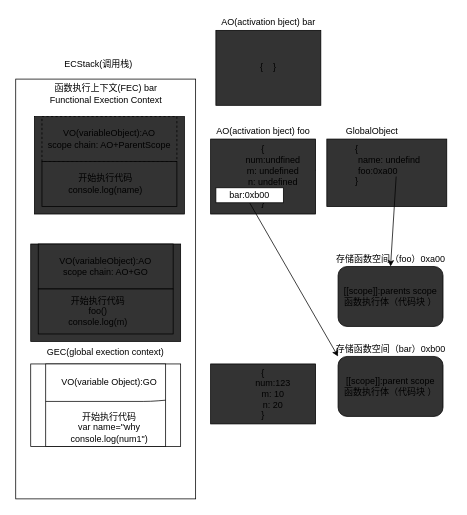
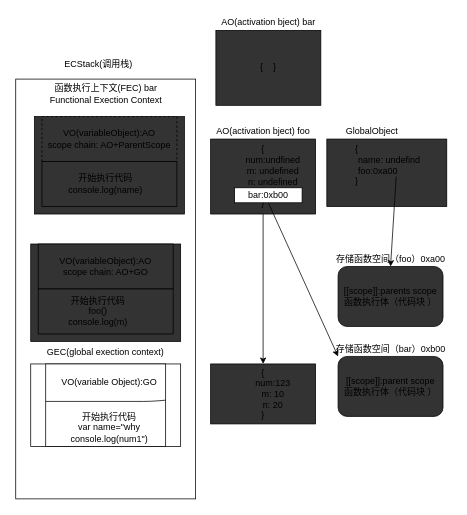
node "bar:0xb00": moved (249, 195) -> (268, 195)
edge "{ num:undfined m: undefined n: undefined }" -> "{ num:123 m: 10 n: 20 }": added
